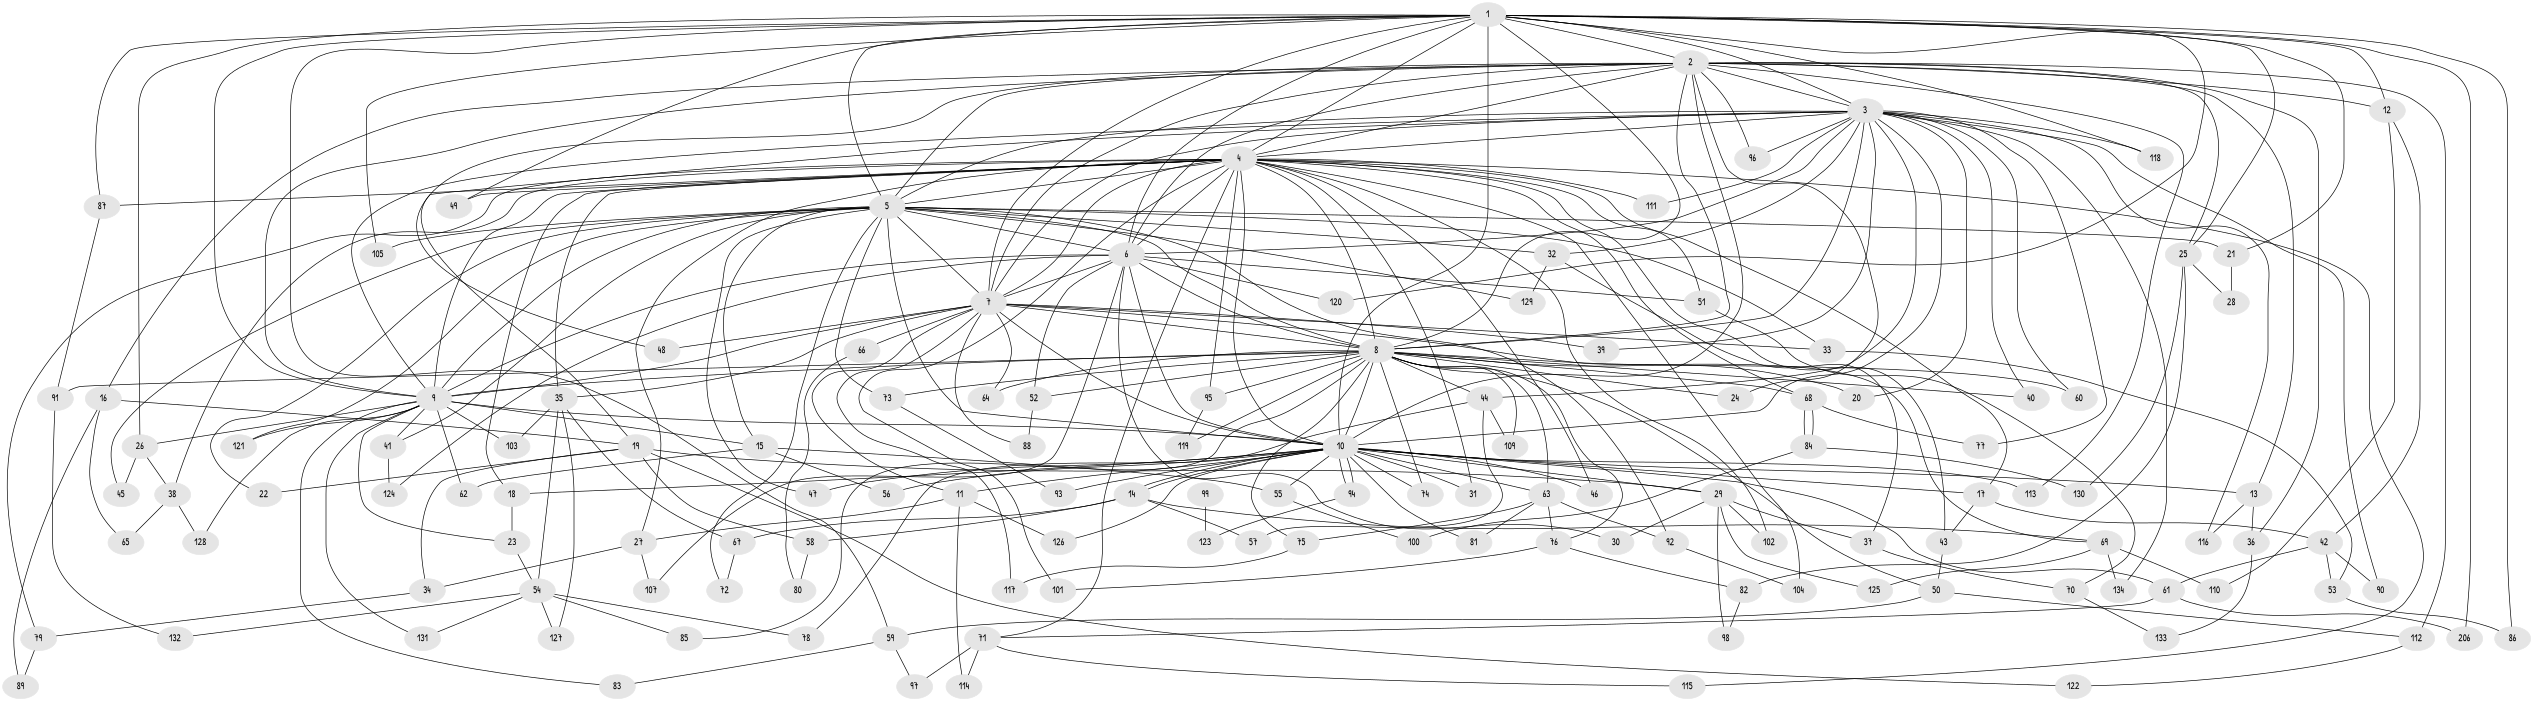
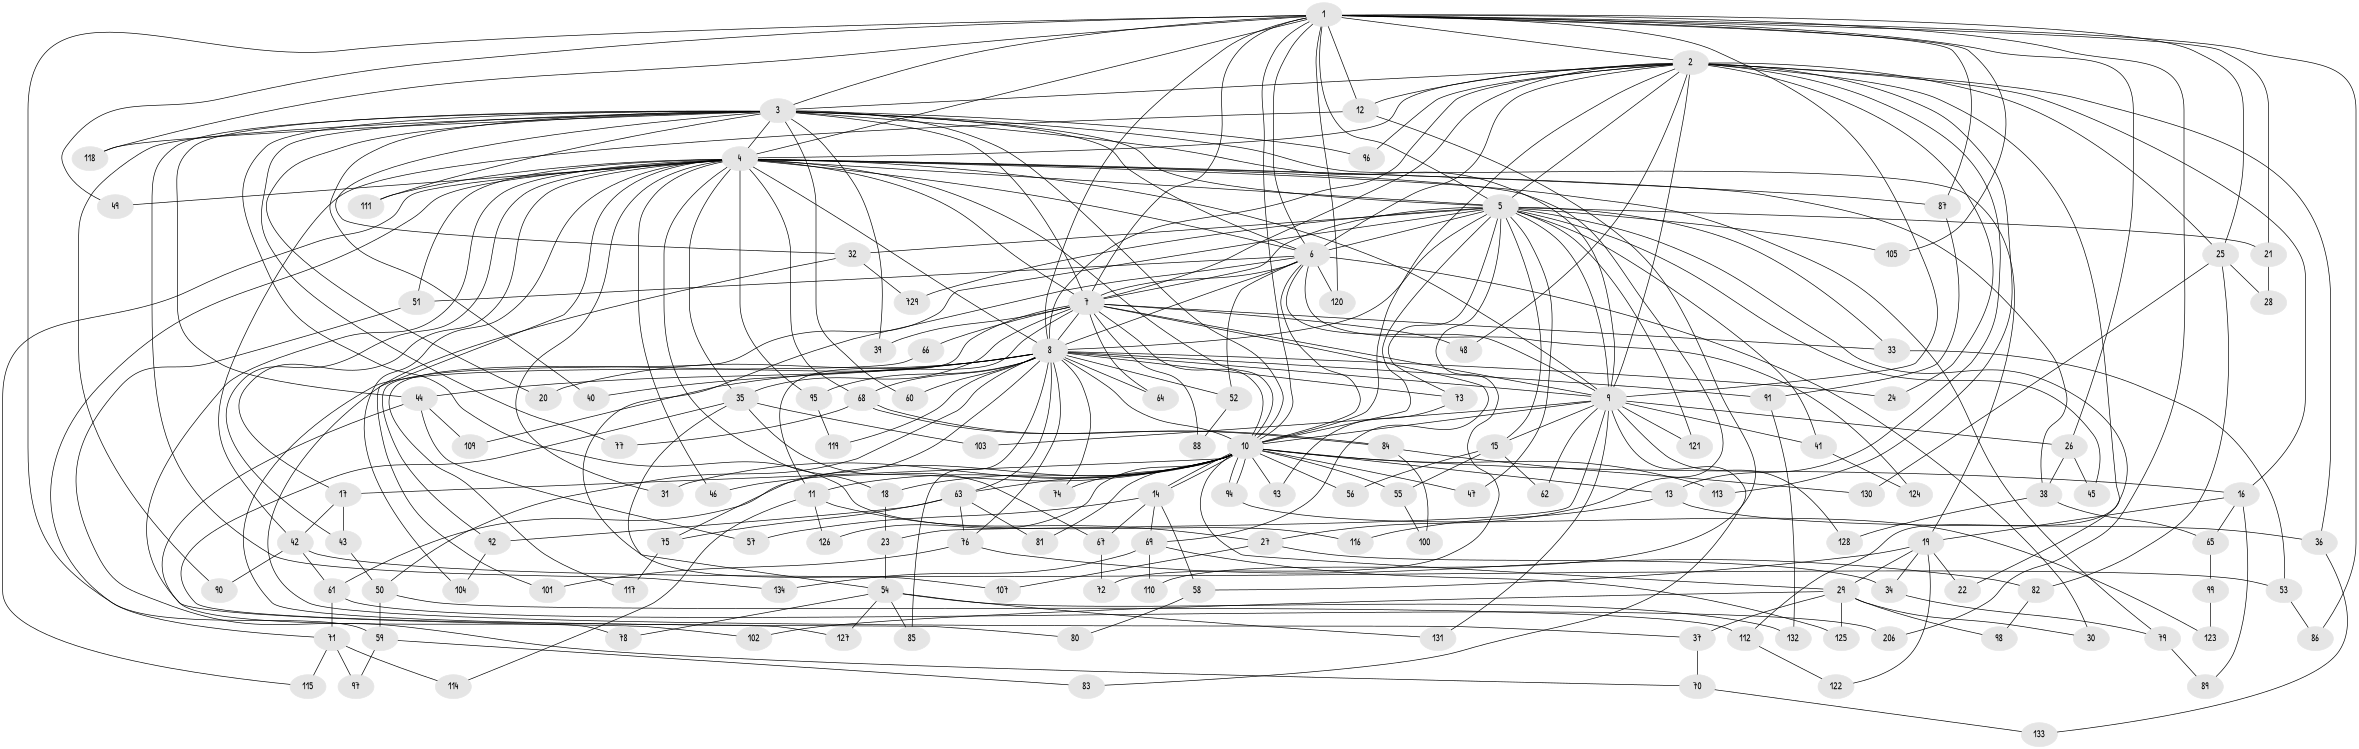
node "129": label "129" -> "729"
edge "3" -- "8": removed
edge "10" -- "16": added
edge "65" -- "99": added
